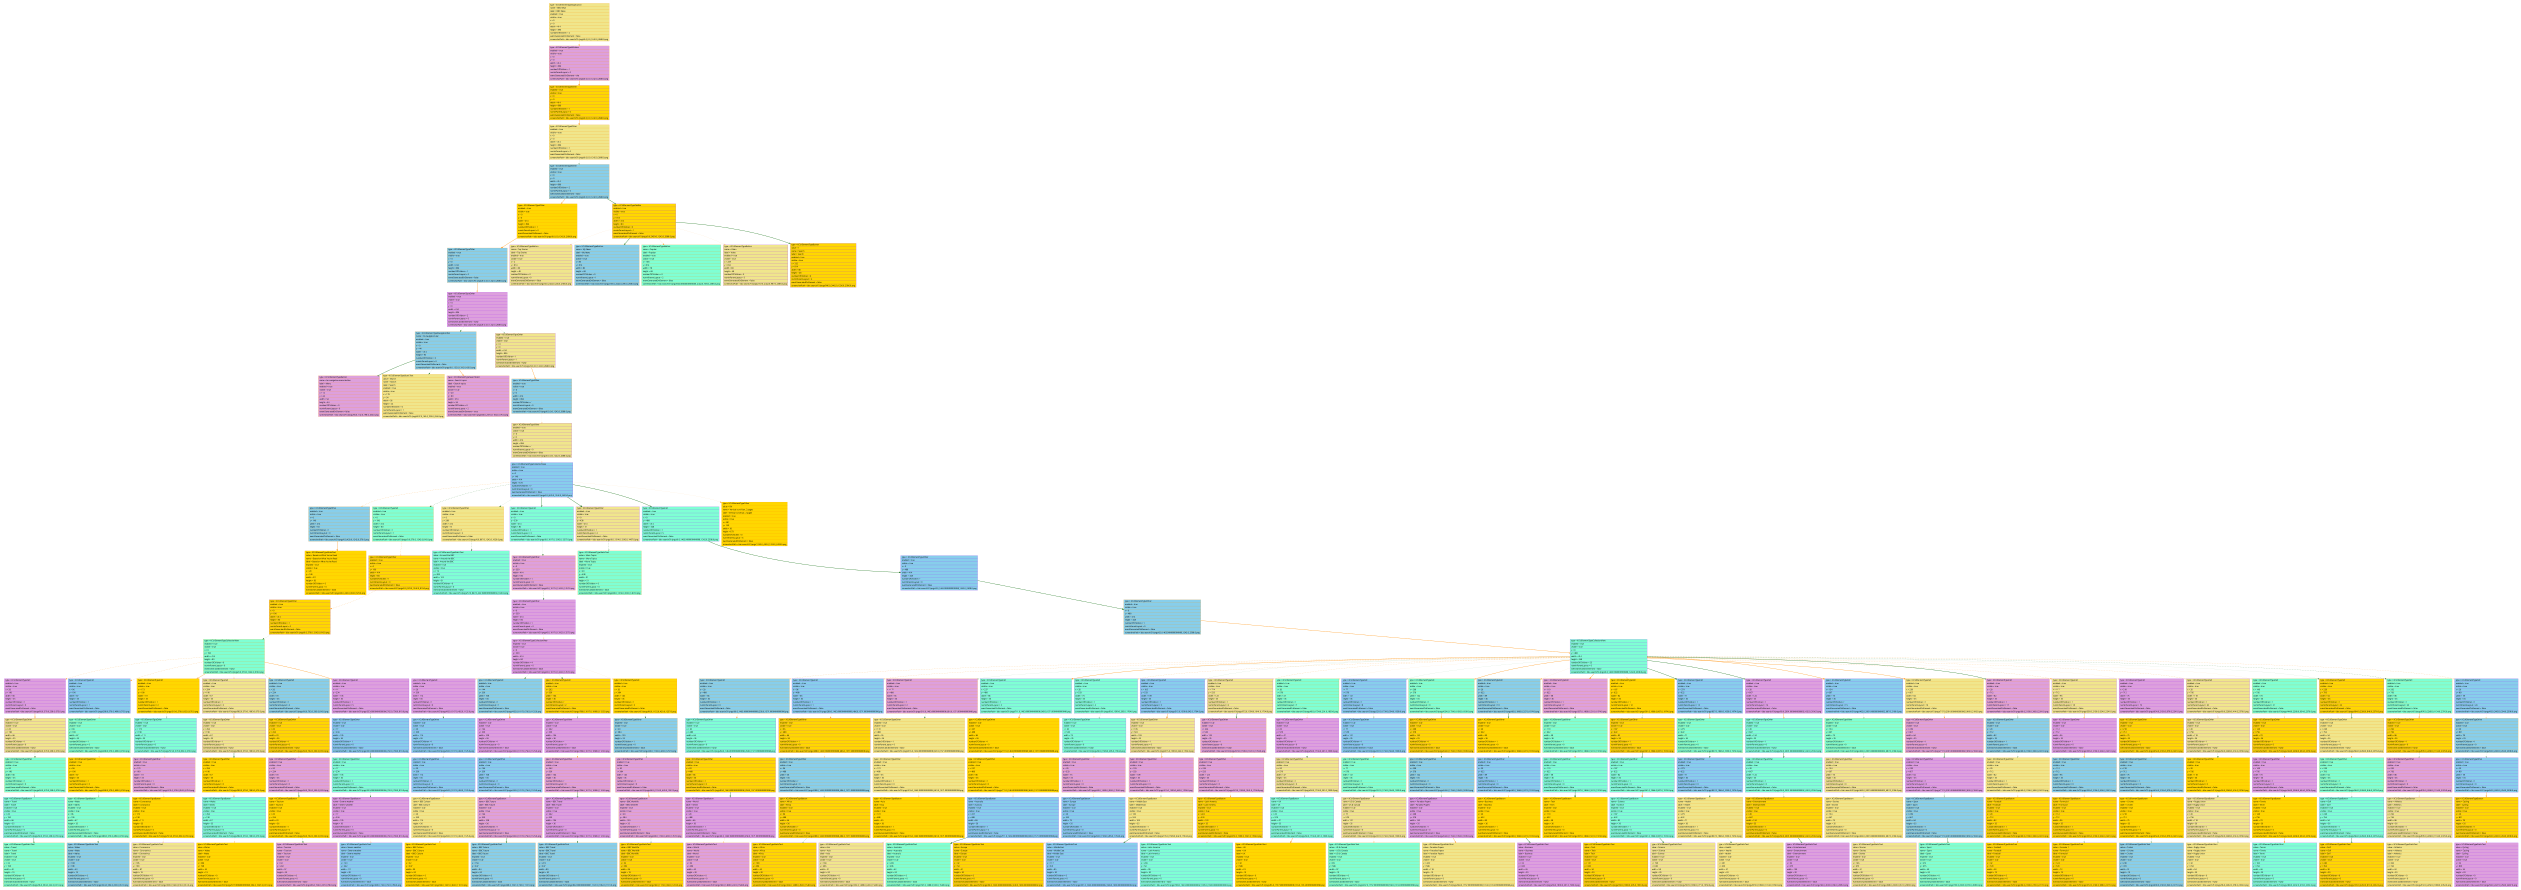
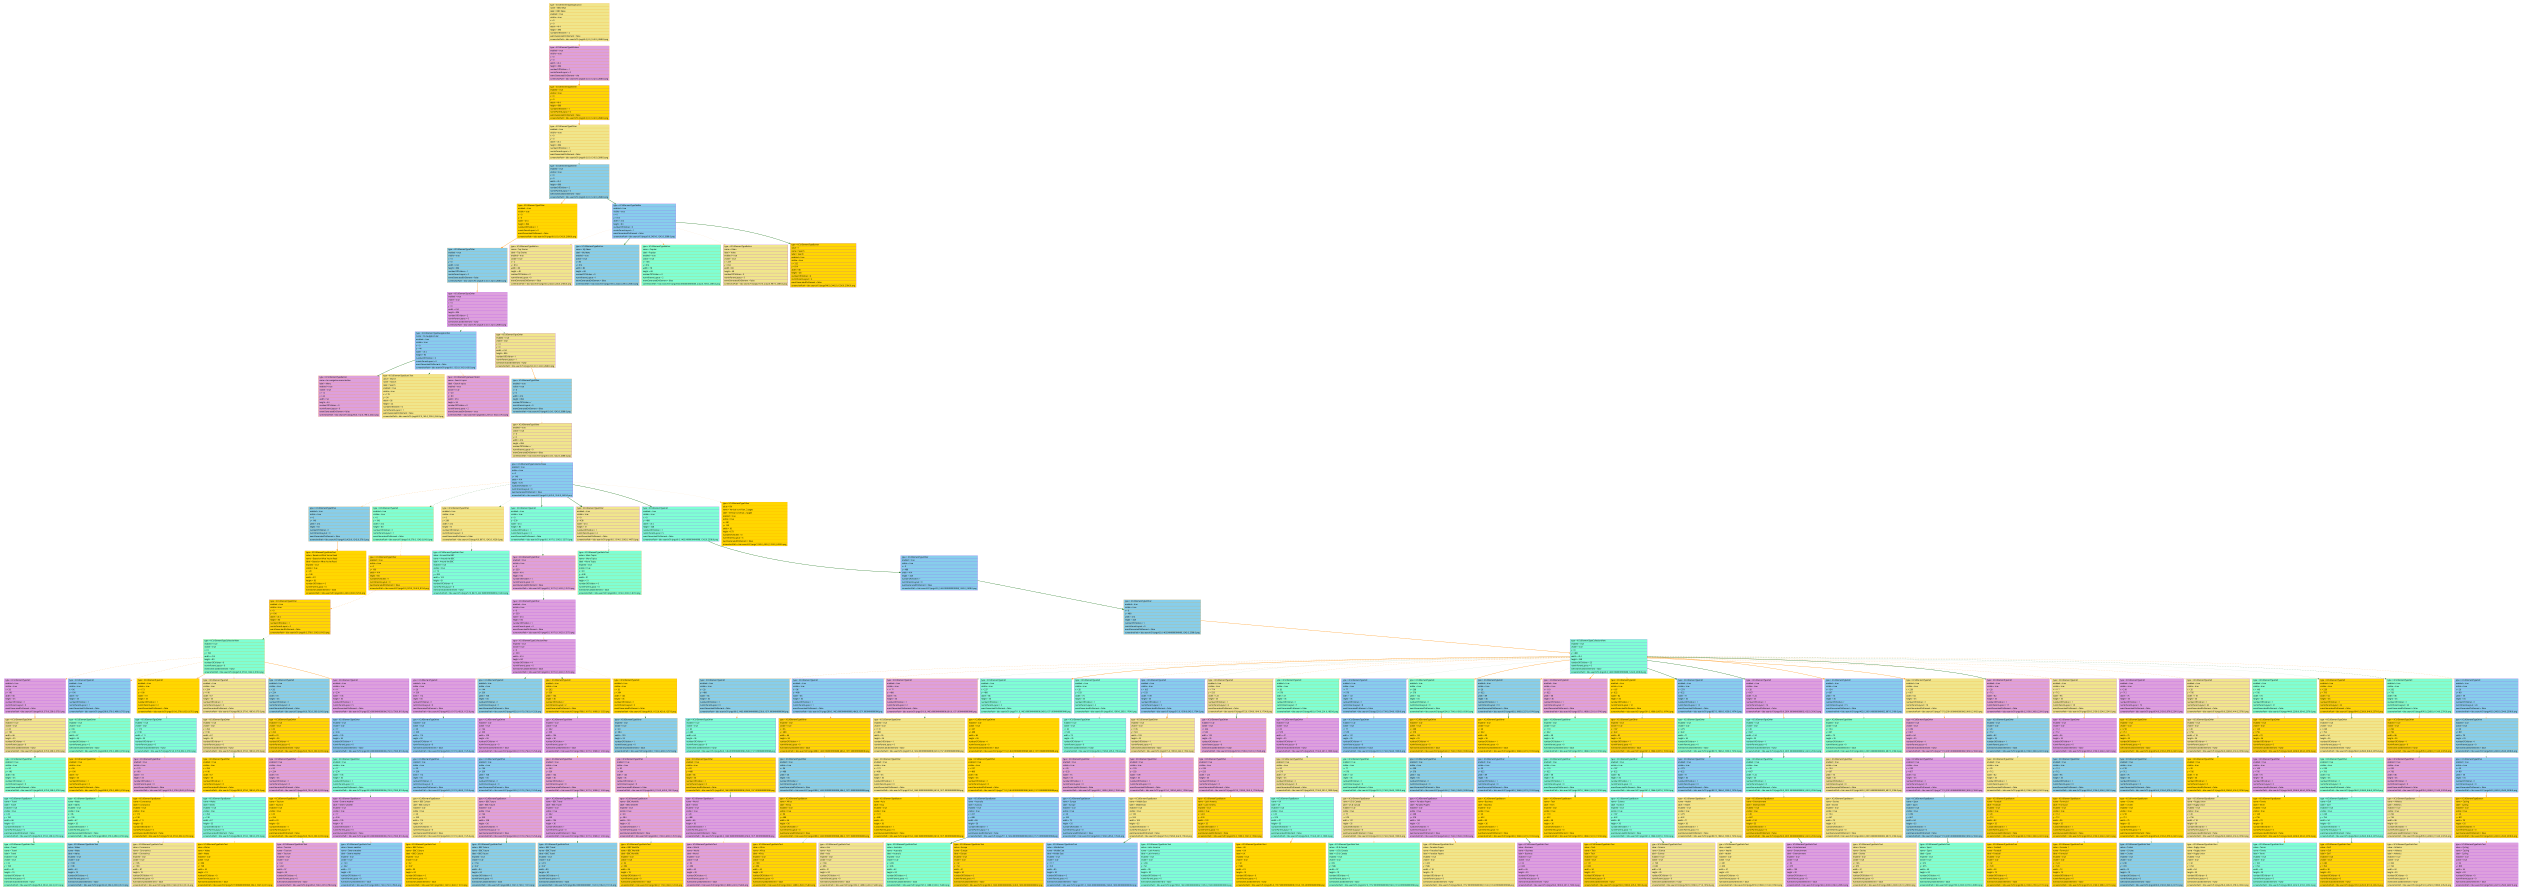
node "type = XCUIElementTypeTabBar": fillcolor gold -> skyblue
node "type = XCUIElementTypeNavigationBar": color darkorange -> purple
edge "type = XCUIElementTypeNavigationBar" -> "type = XCUIElementTypeSearchField": style bold -> dashed
